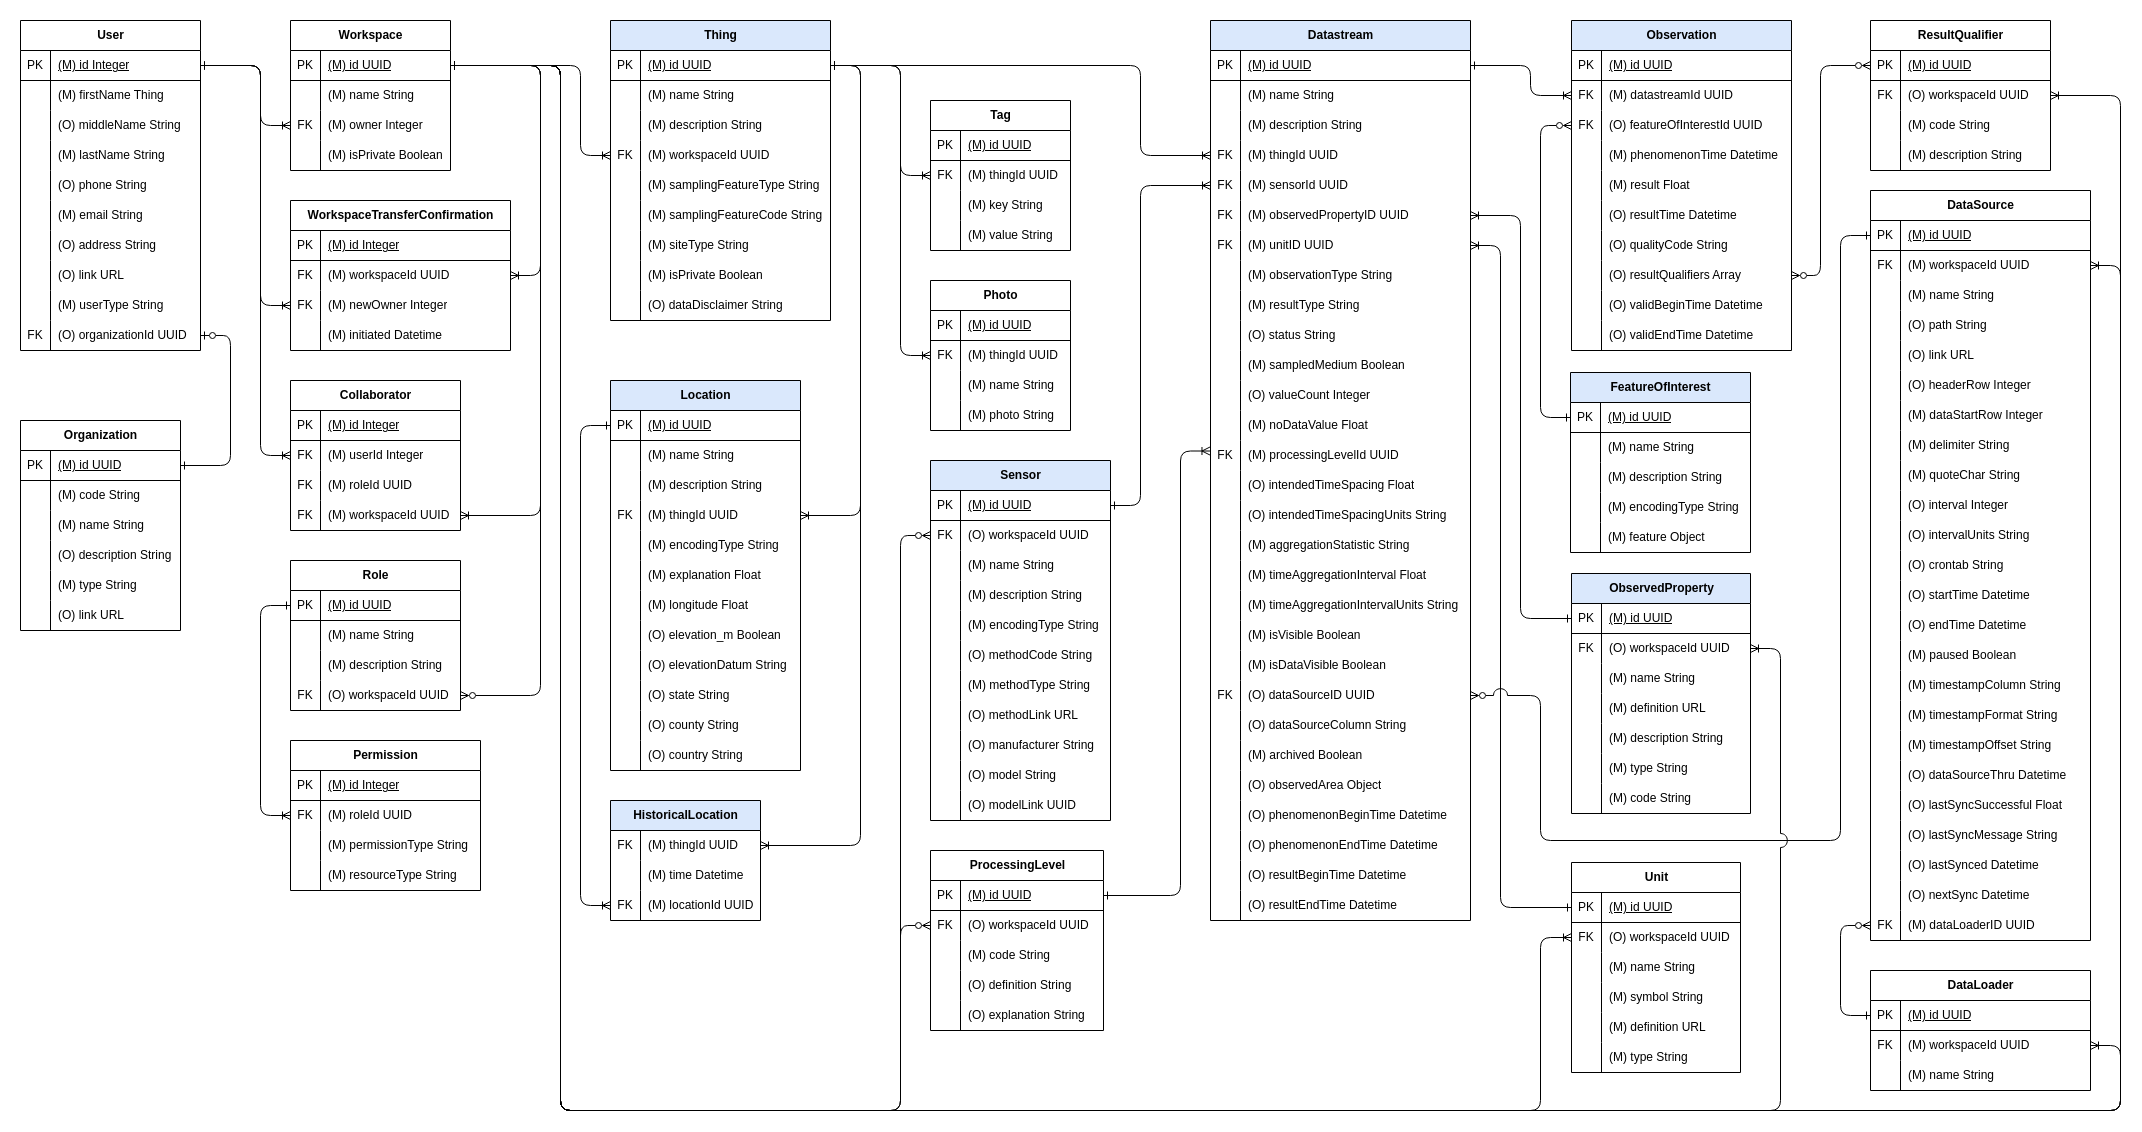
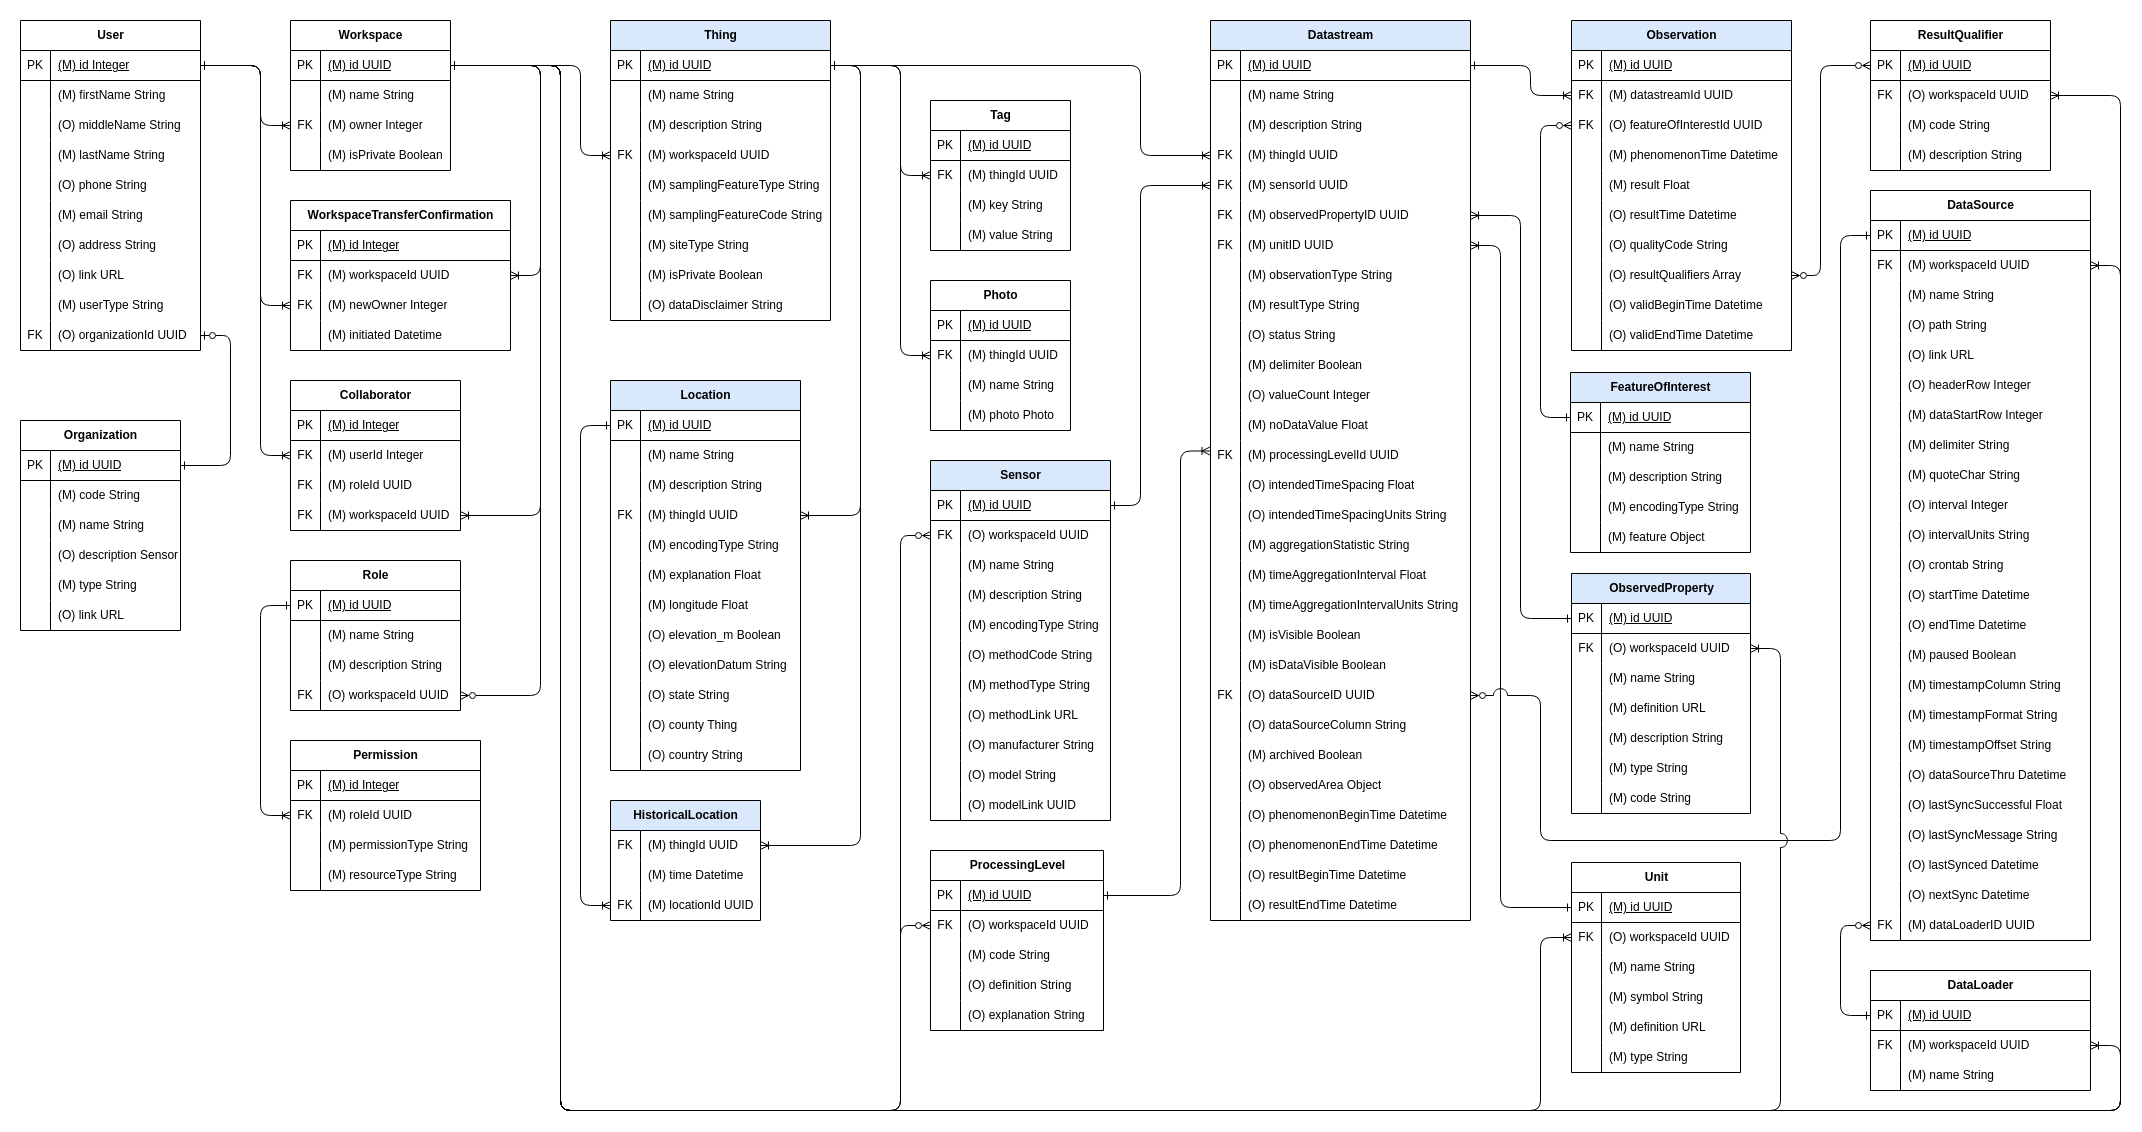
node "(M) firstName Thing": label "(M) firstName Thing" -> "(M) firstName String"
node "(M) sampledMedium Boolean": label "(M) sampledMedium Boolean" -> "(M) delimiter Boolean"
node "(M) photo String": label "(M) photo String" -> "(M) photo Photo"
node "(O) description String": label "(O) description String" -> "(O) description Sensor"
node "(O) county String": label "(O) county String" -> "(O) county Thing"
